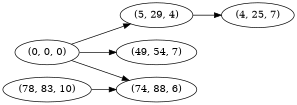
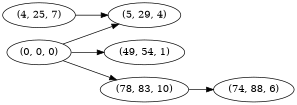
edge "(5, 29, 4)" -> "(4, 25, 7)": reversed
node "(49, 54, 7)": label "(49, 54, 7)" -> "(49, 54, 1)"
edge "(0, 0, 0)" -> "(74, 88, 6)": now "(0, 0, 0)" -> "(78, 83, 10)"
